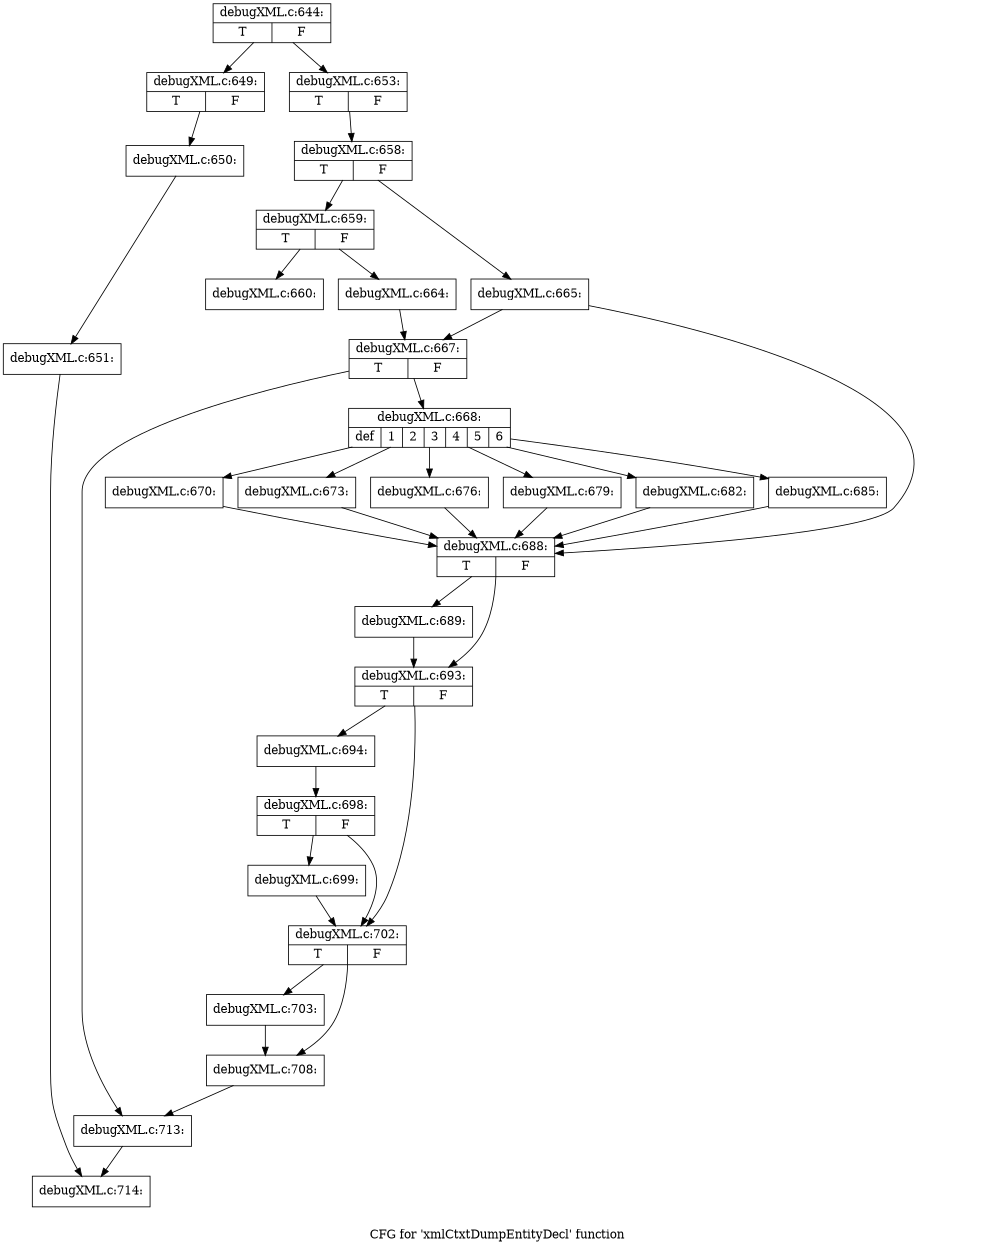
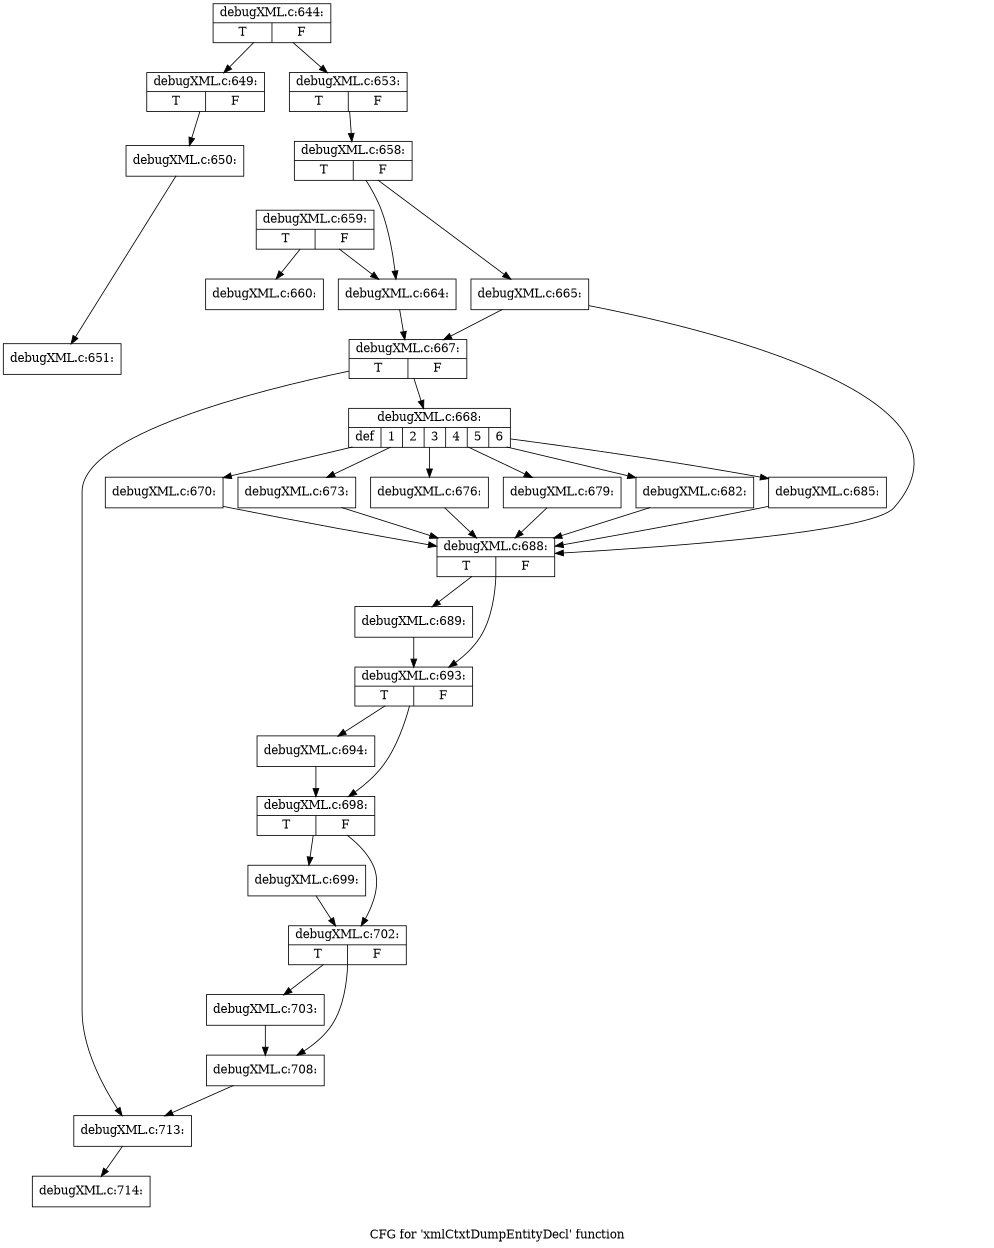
edge "debugXML.c:658:" -> "debugXML.c:659:": now "debugXML.c:658:" -> "debugXML.c:664:"
edge "debugXML.c:651:" -> "debugXML.c:714:": removed
edge "debugXML.c:693:" -> "debugXML.c:702:": now "debugXML.c:693:" -> "debugXML.c:698:"
